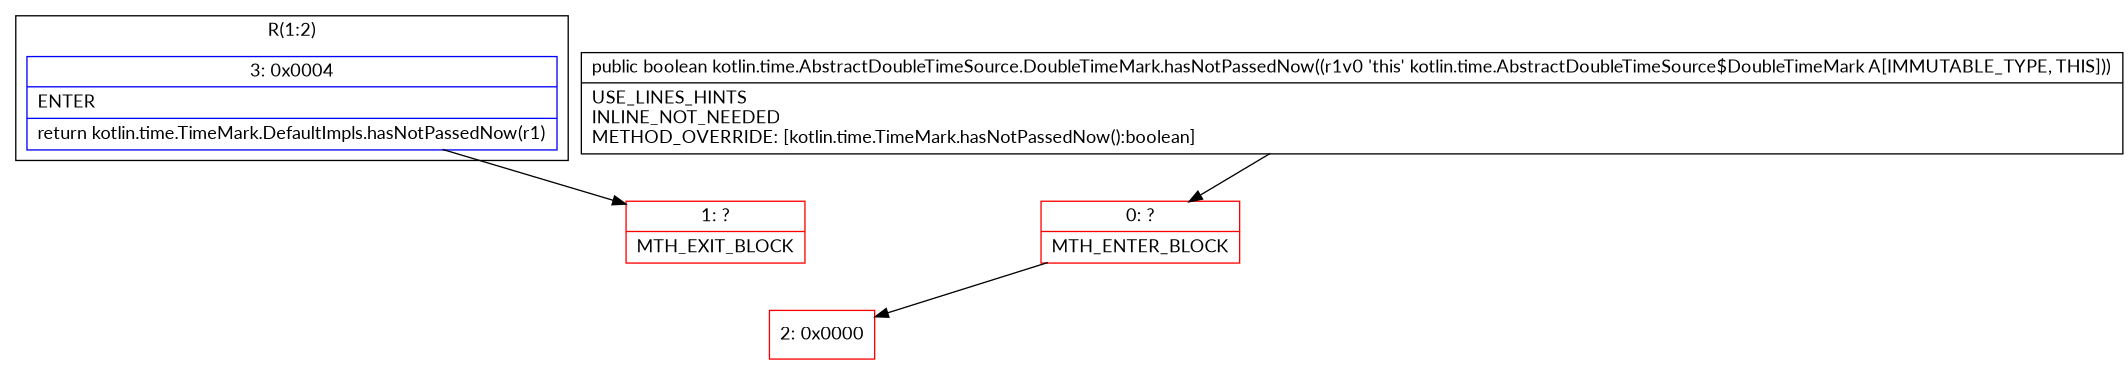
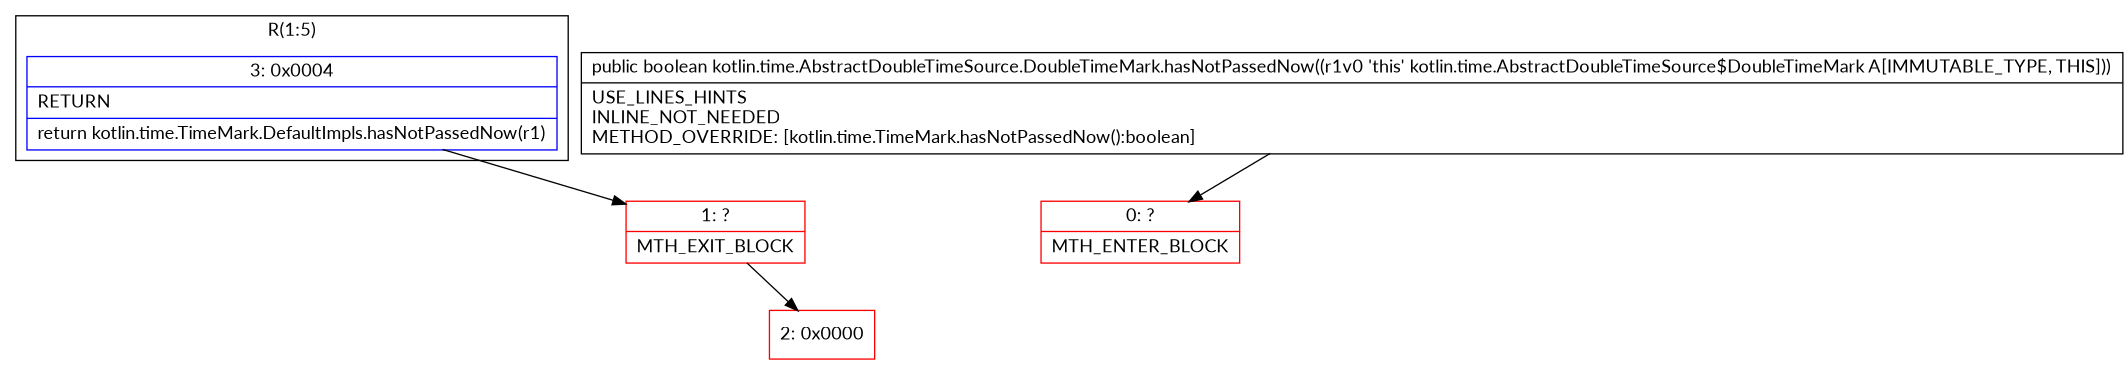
cluster "R(1:2)": label "R(1:2)" -> "R(1:5)"
node "3: 0x0004": text "ENTER" -> "RETURN"
edge "0: ?" -> "2: 0x0000": now "1: ?" -> "2: 0x0000"
